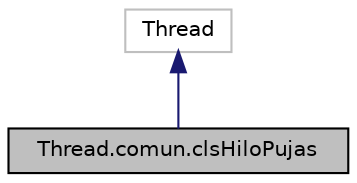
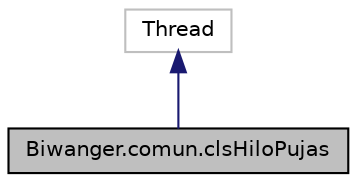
node "Thread.comun.clsHiloPujas": label "Thread.comun.clsHiloPujas" -> "Biwanger.comun.clsHiloPujas"
